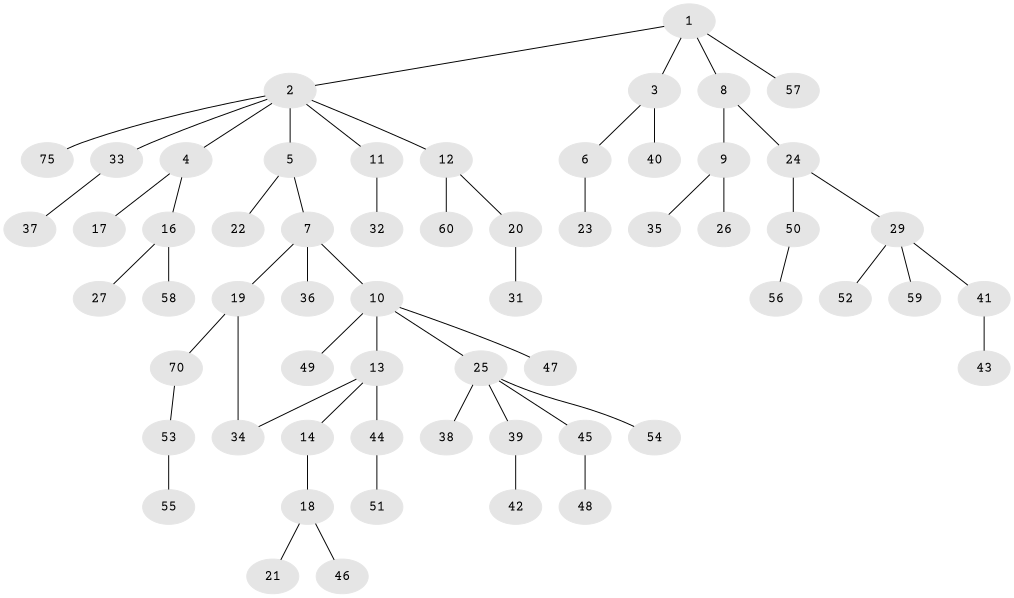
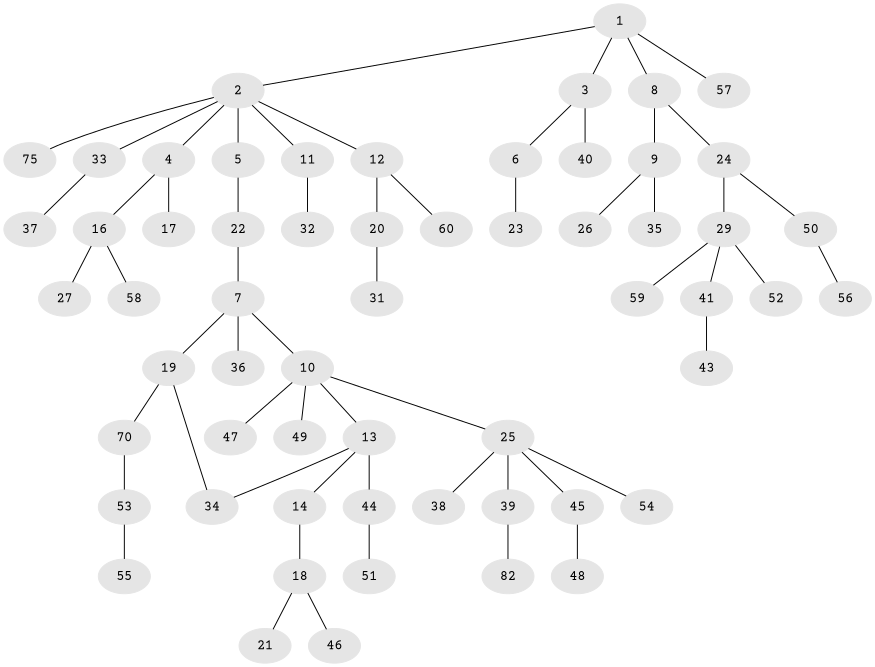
edge "5" -- "7": now "22" -- "7"
node "42": label "42" -> "82"
